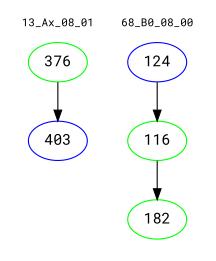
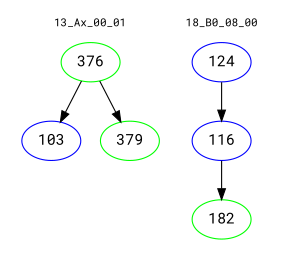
cluster "13_Ax_08_01": label "13_Ax_08_01" -> "13_Ax_00_01"
cluster "68_B0_08_00": label "68_B0_08_00" -> "18_B0_08_00"
node "403": label "403" -> "103"
node "379": added
node "116": color green -> blue
